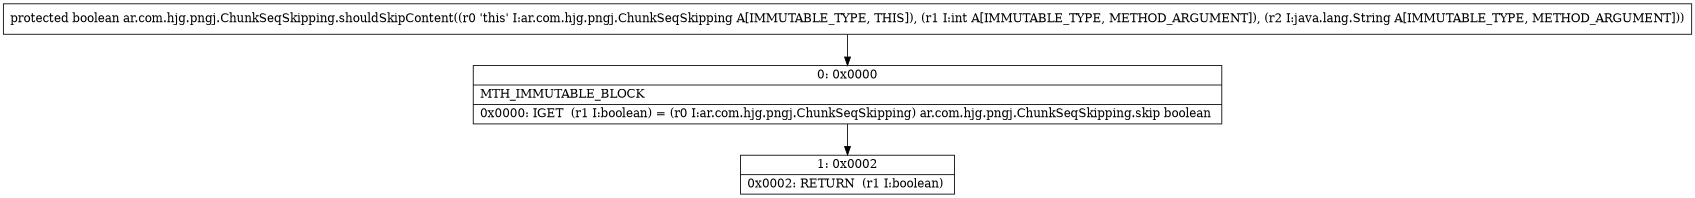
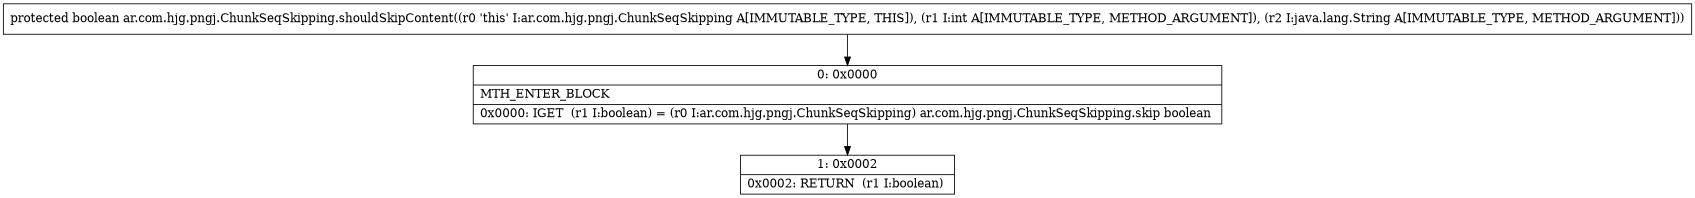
node "0: 0x0000": text "MTH_IMMUTABLE_BLOCK" -> "MTH_ENTER_BLOCK"
